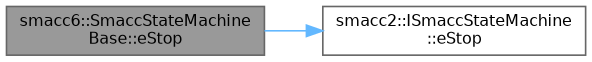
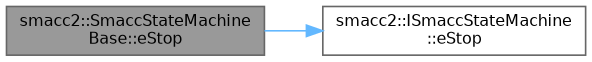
node "smacc6::SmaccStateMachine Base::eStop": label "smacc6::SmaccStateMachine Base::eStop" -> "smacc2::SmaccStateMachine Base::eStop"
